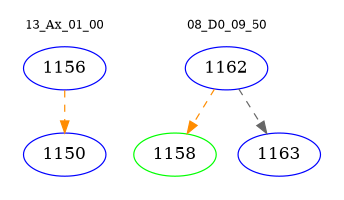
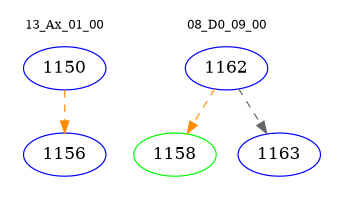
cluster "08_D0_09_50": label "08_D0_09_50" -> "08_D0_09_00"
edge "1156" -> "1150": reversed
